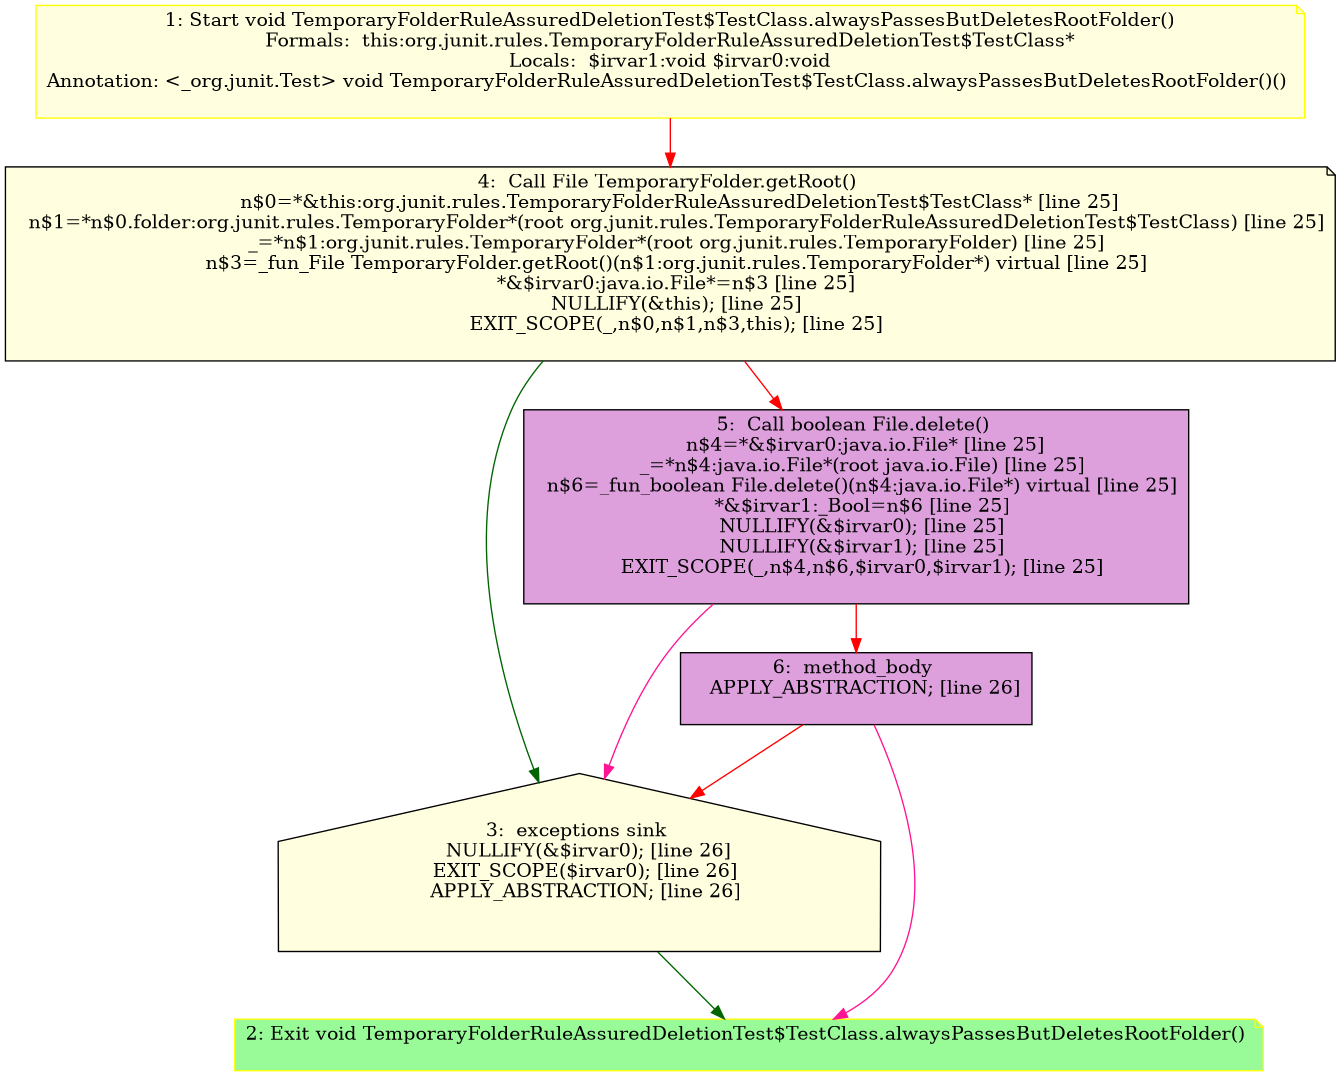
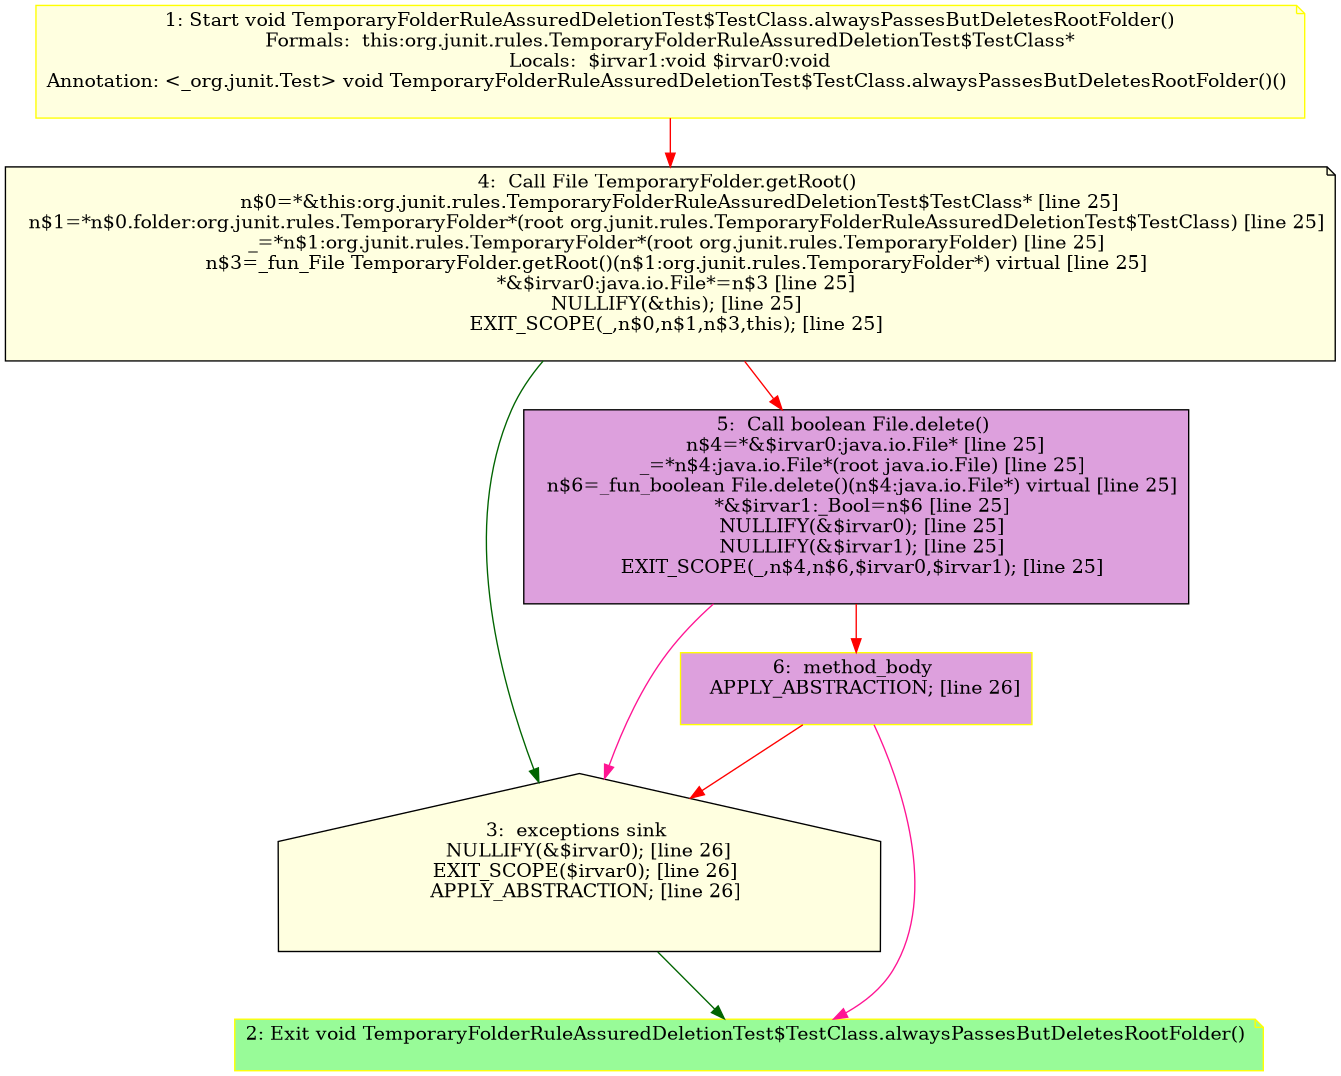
node "6:  method_body APPLY_ABSTRACTION; [line 26]": color black -> yellow
